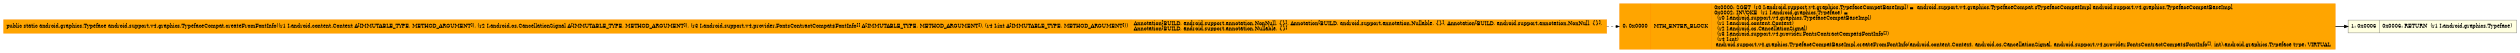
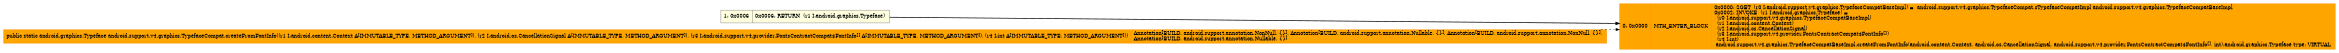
edge "0: 0x0000" -> "1: 0x0006": reversed
